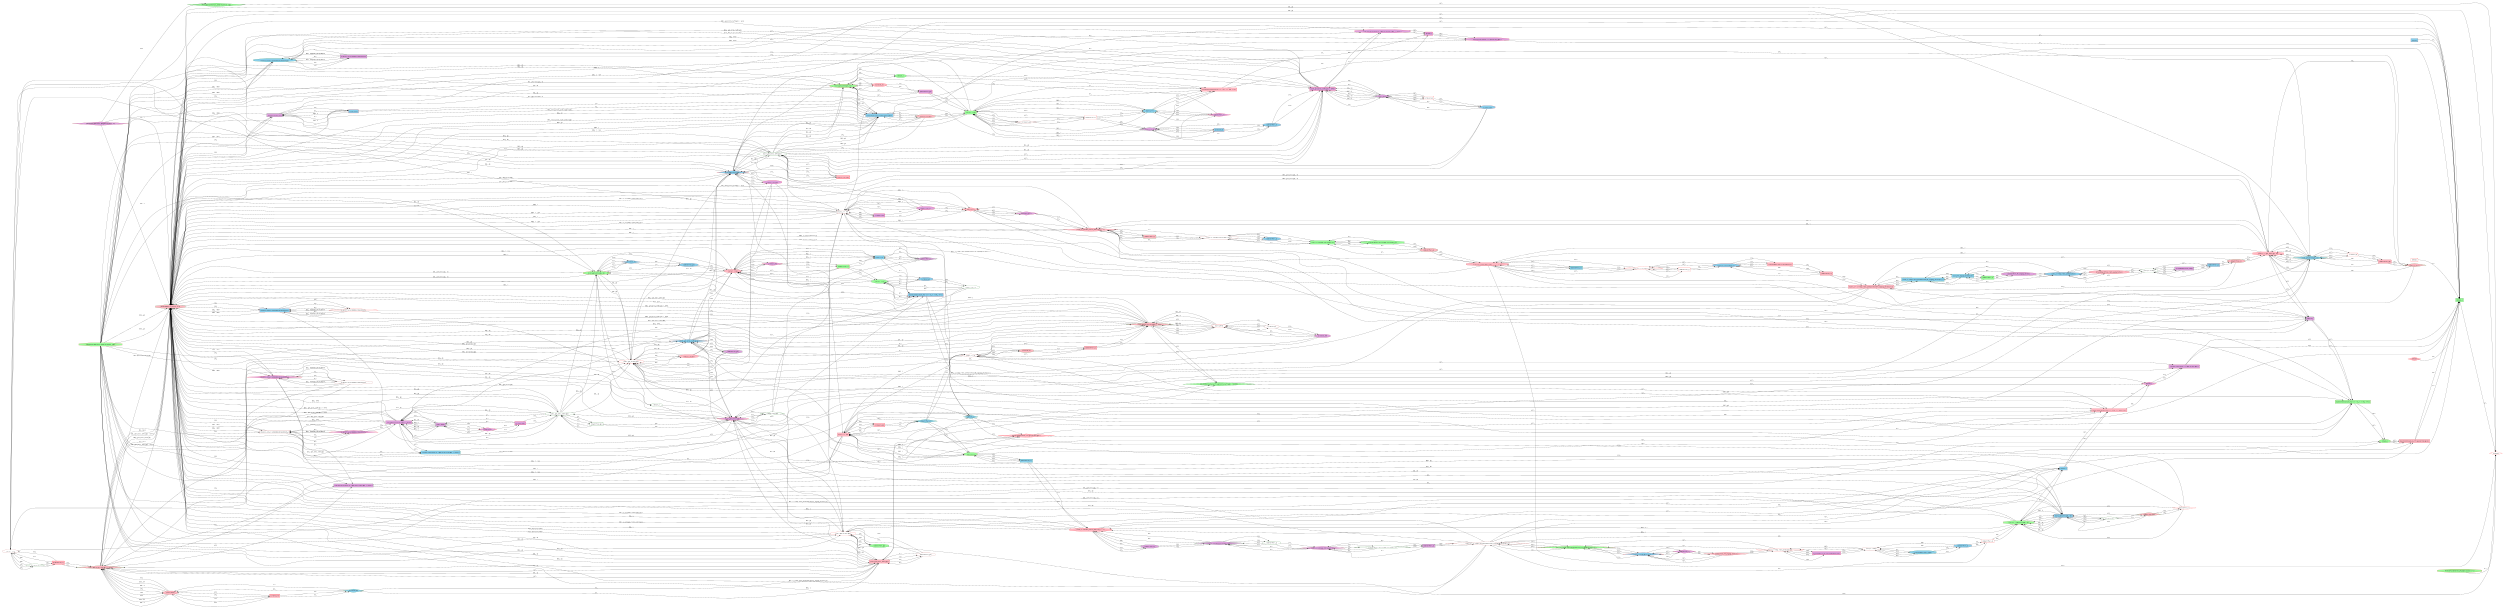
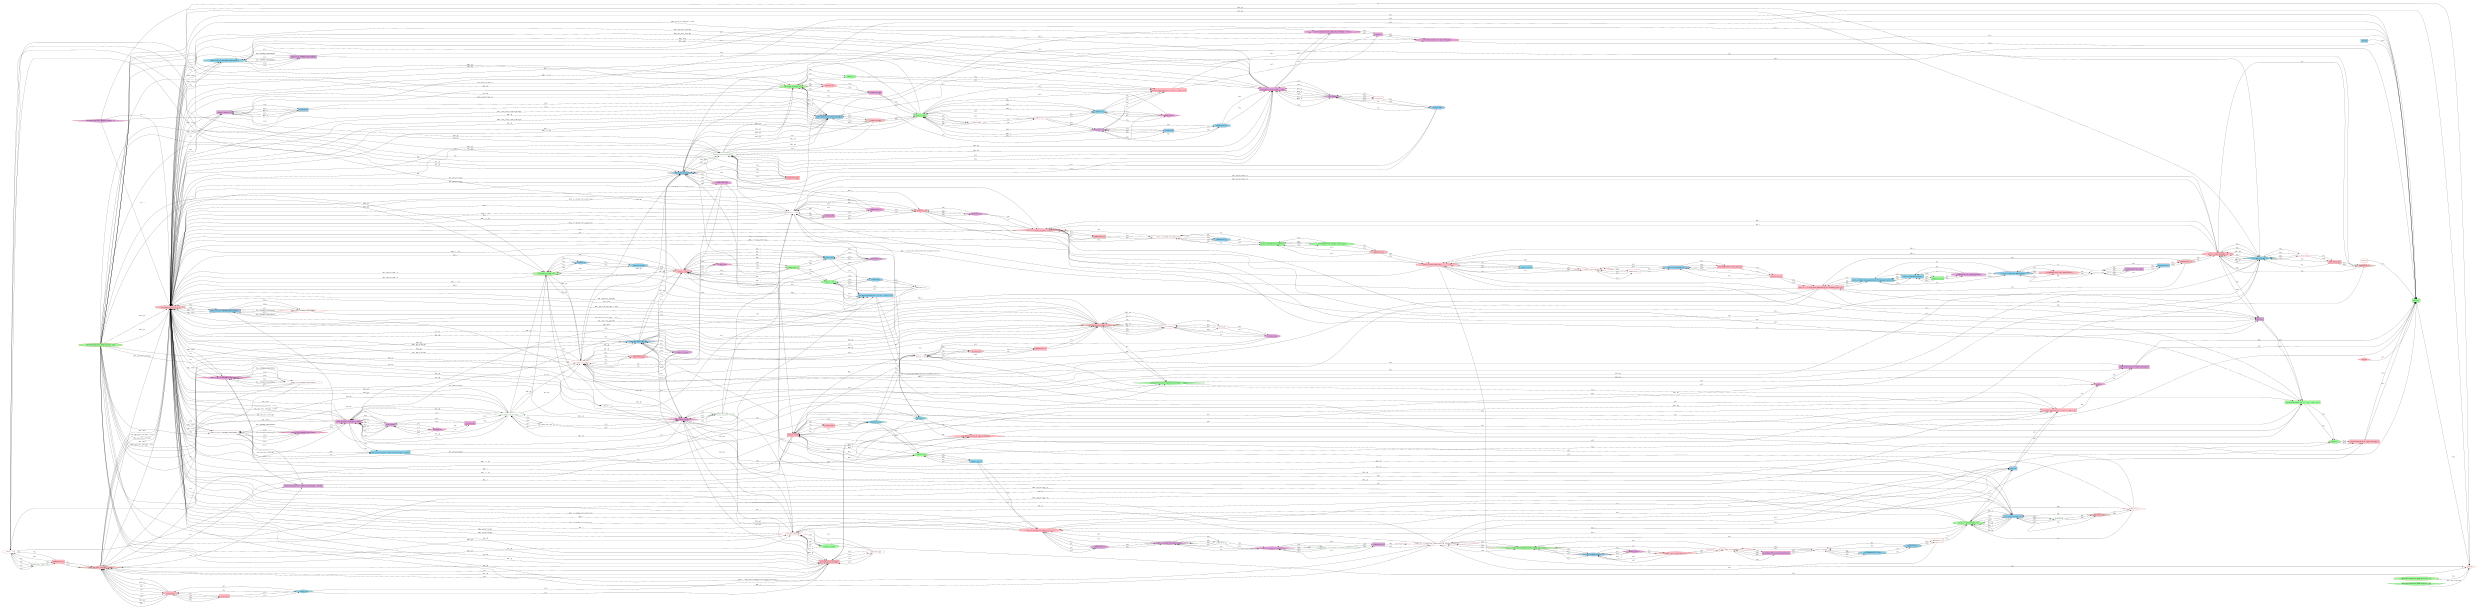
edge "(MethodParameterOut,GetBitContext *gb)" -> "1000104": label "AST: " -> "DDG: get_bits1(gb)"
edge "(MethodParameterIn,MpegEncContext *s)" -> "(MethodParameterOut,GetBitContext *gb)": now "(MethodParameterIn,MpegEncContext *s)" -> "1000104"
